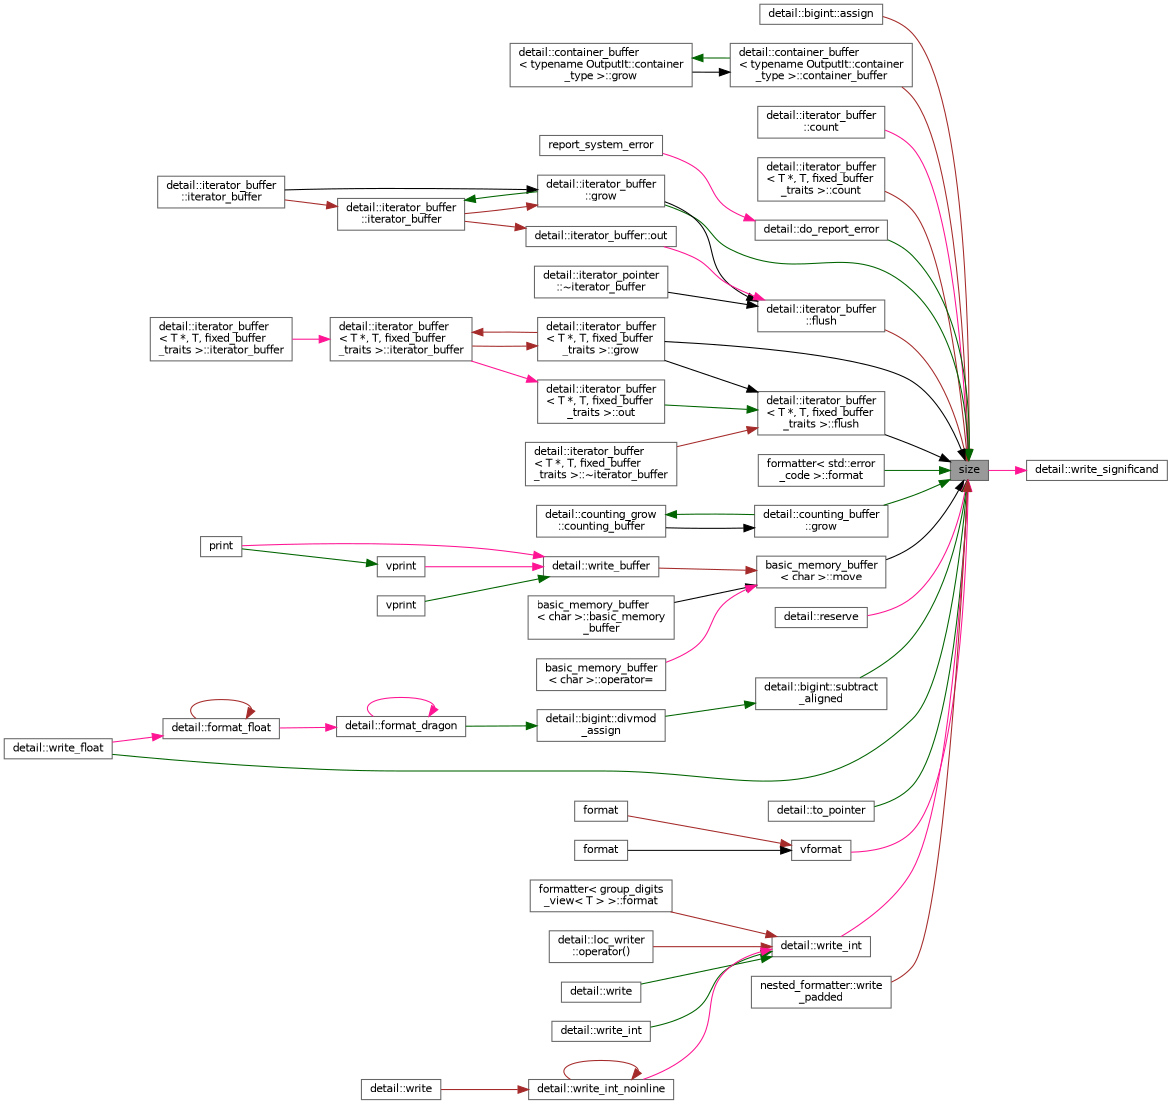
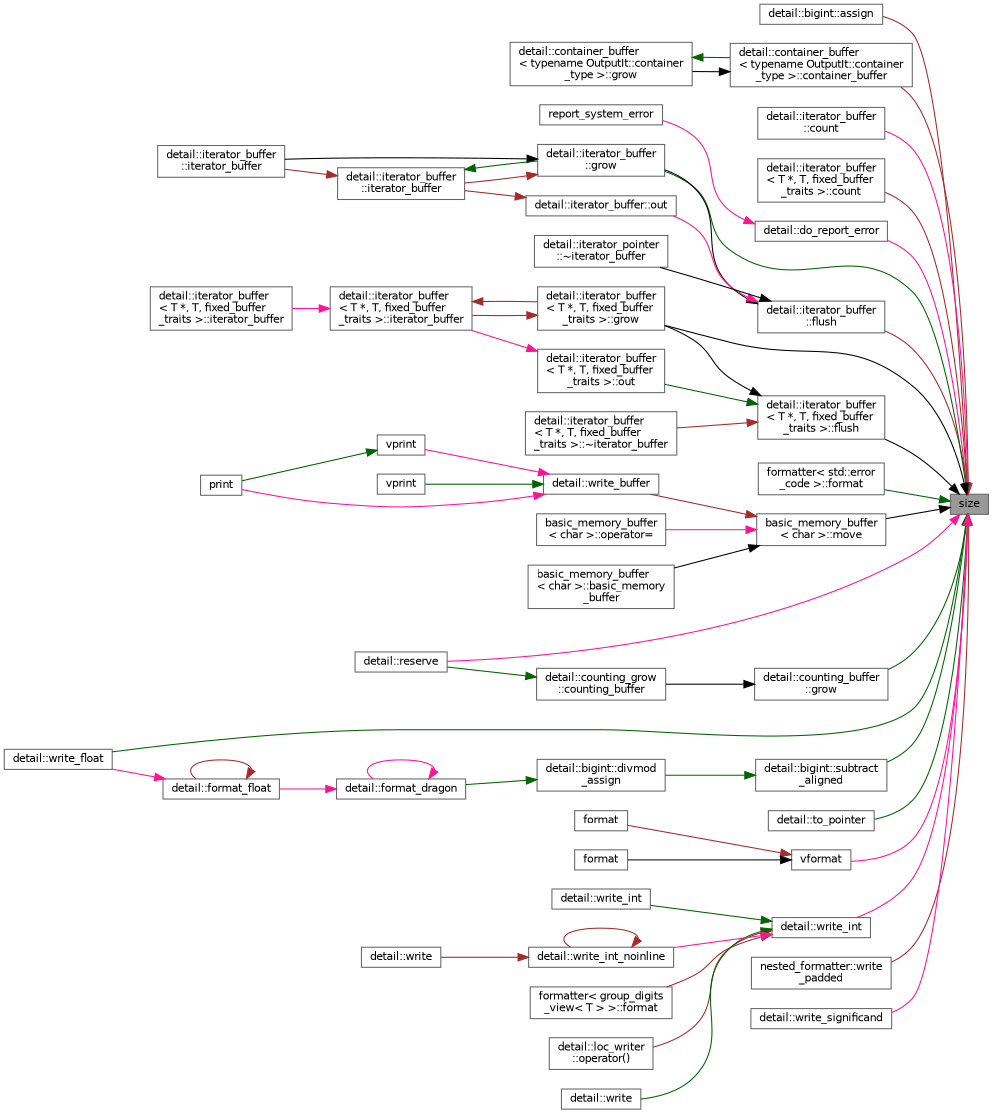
edge "detail::do_report_error" -> "size": color darkgreen -> deeppink
edge "size" -> "detail::write_significand": reversed
edge "detail::counting_buffer ::grow" -> "detail::counting_grow ::counting_buffer": now "detail::reserve" -> "detail::counting_grow ::counting_buffer"
